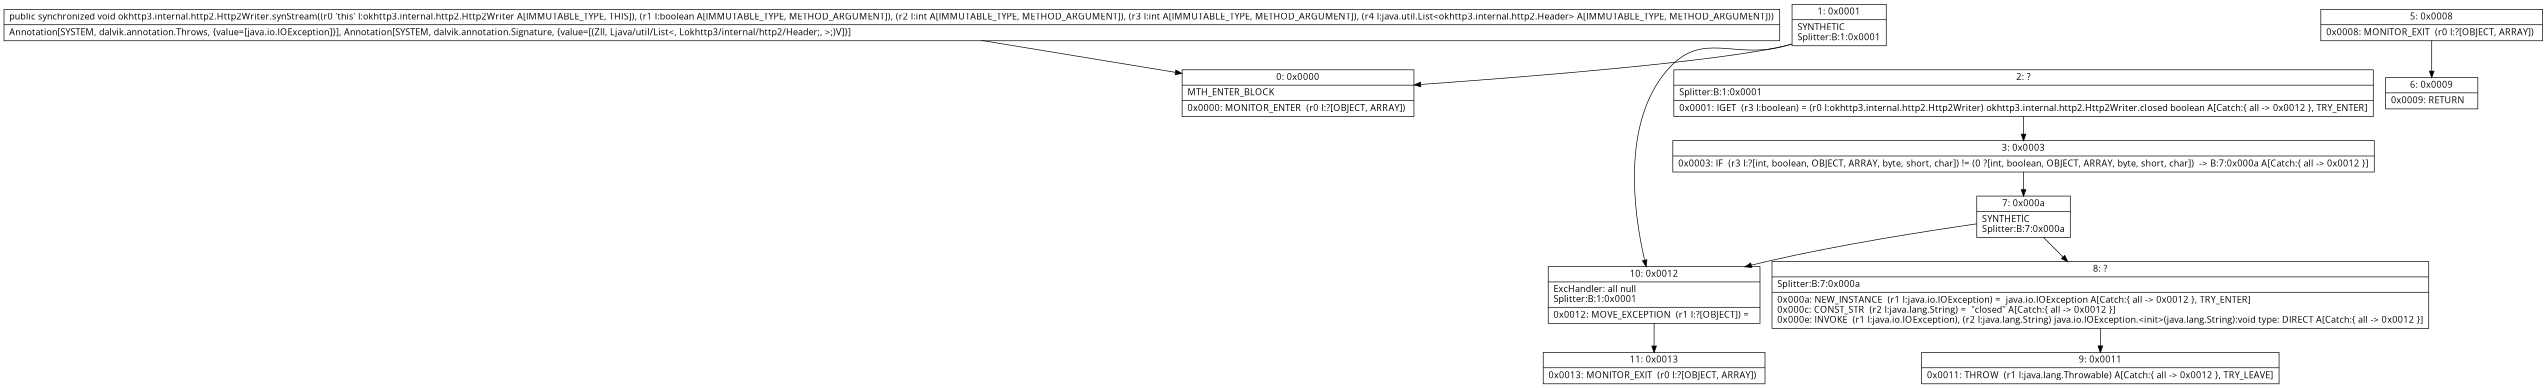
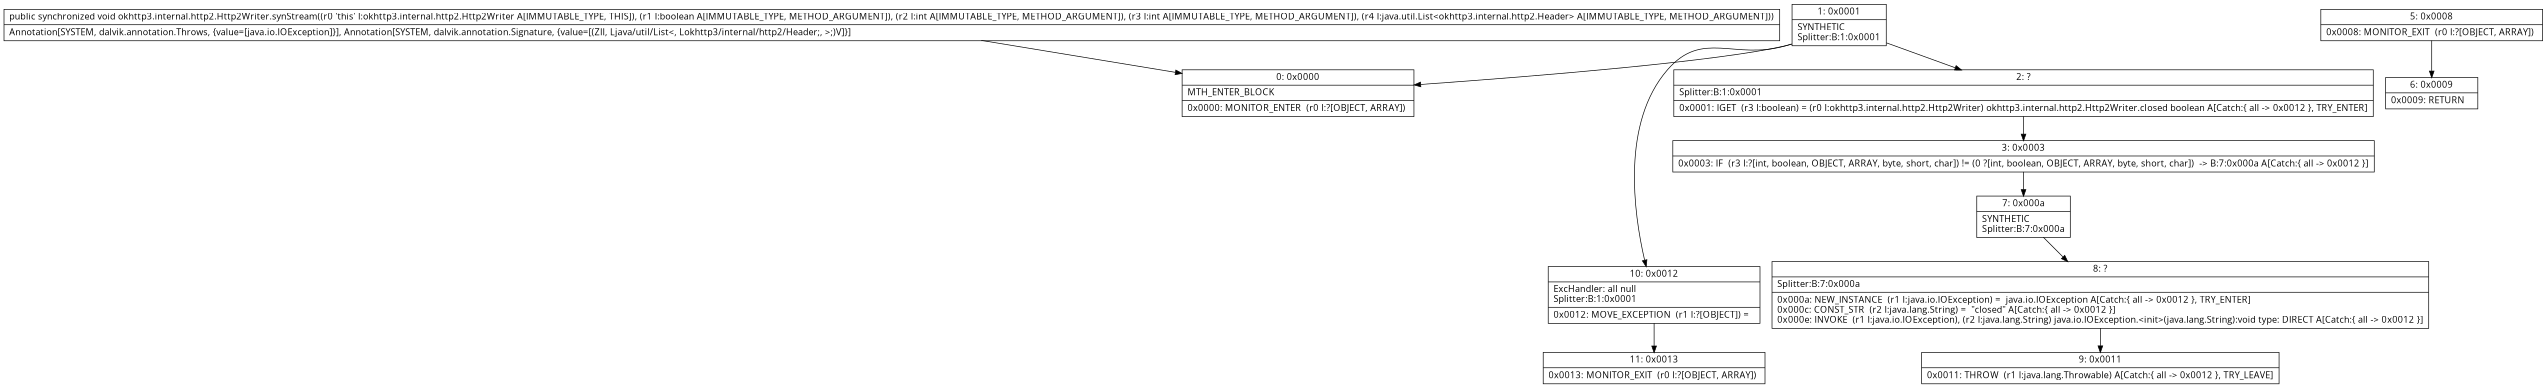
edge "1: 0x0001" -> "2: ?": added
edge "7: 0x000a" -> "10: 0x0012": removed
